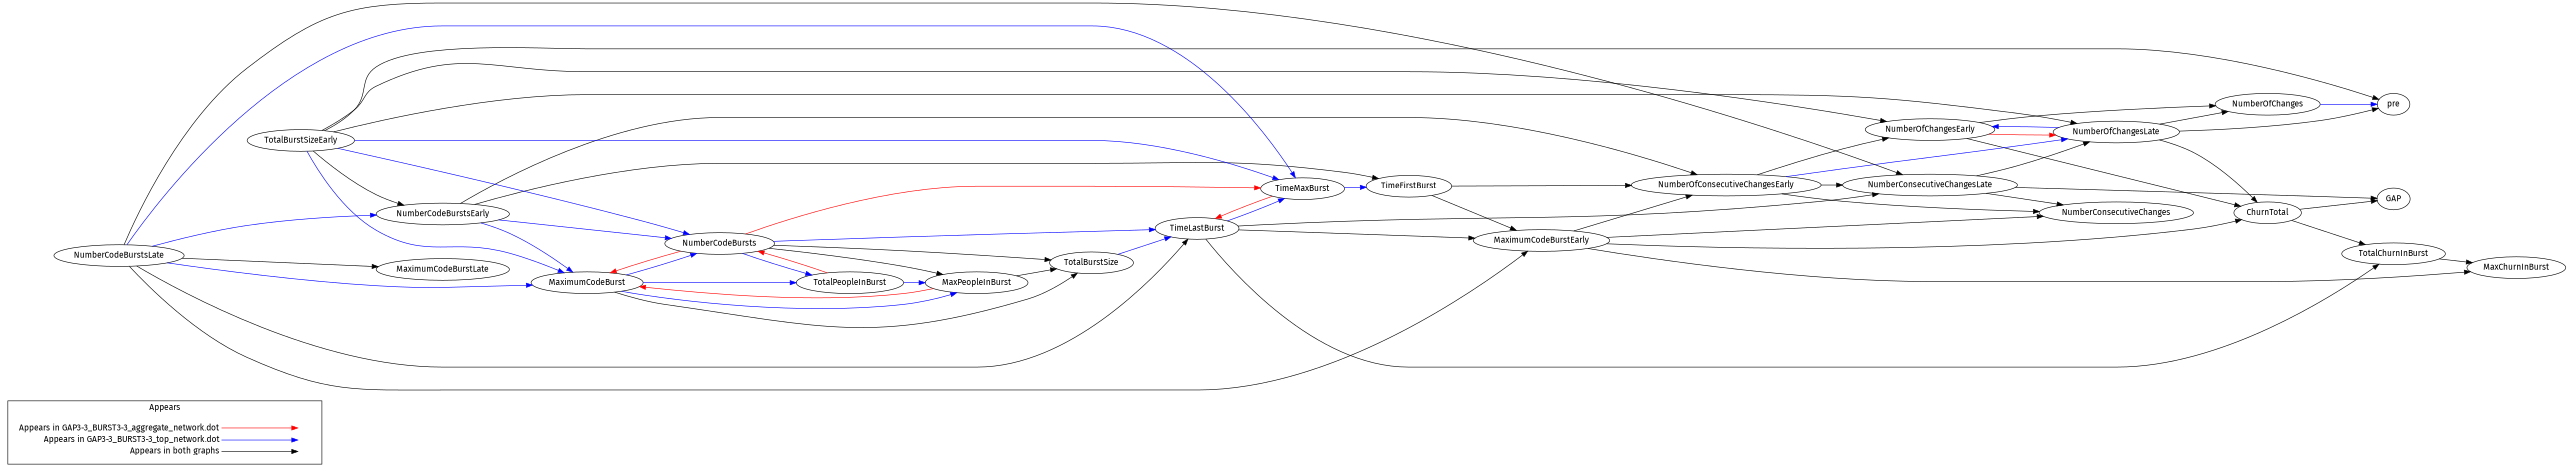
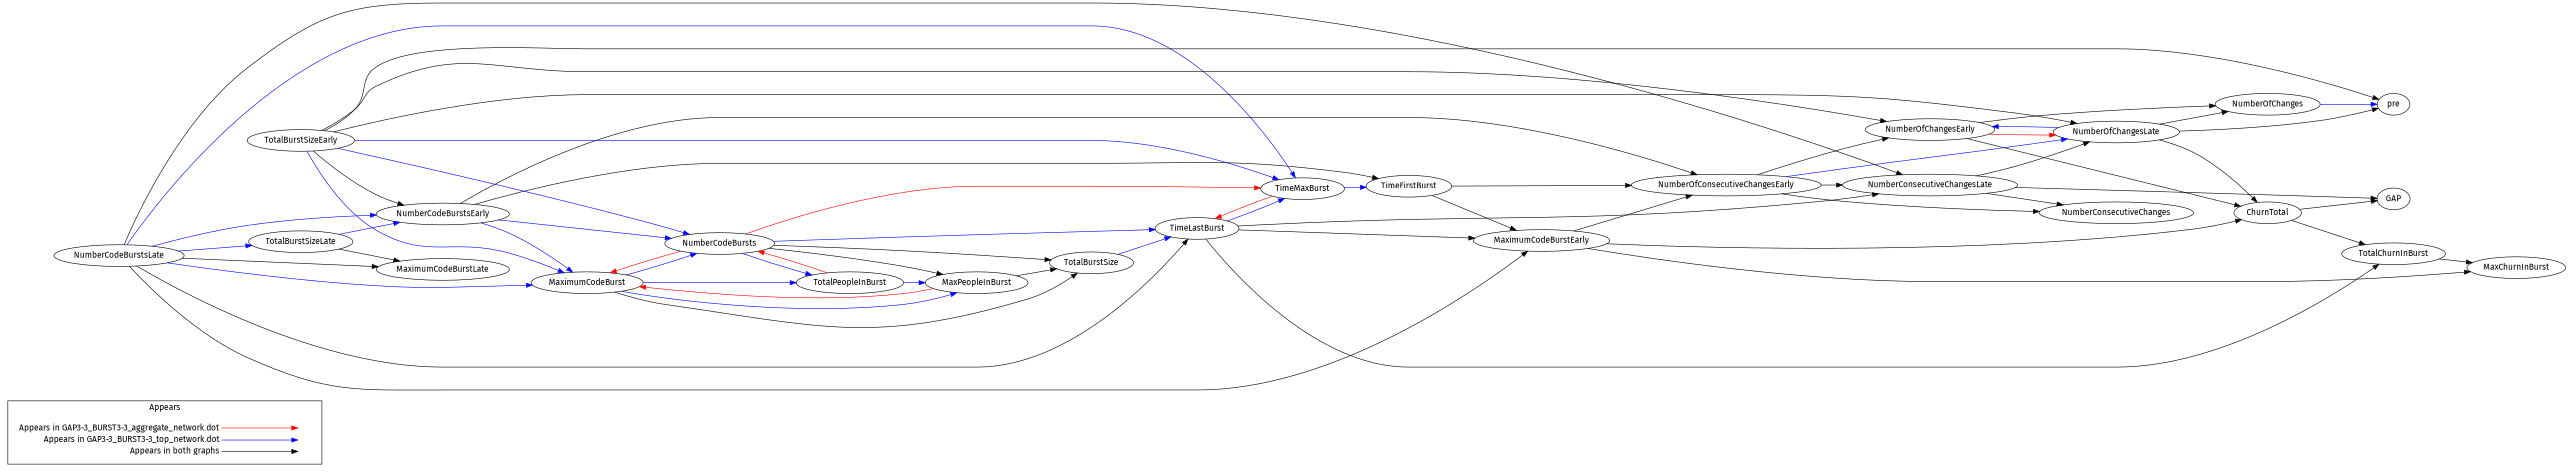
edge "MaximumCodeBurstEarly" -> "NumberConsecutiveChanges": removed
node "TotalBurstSizeLate": added
